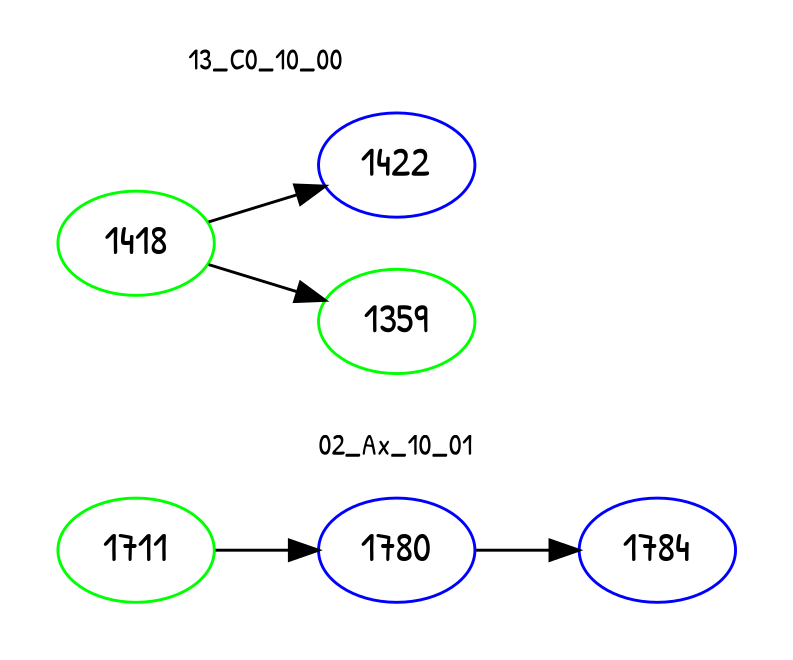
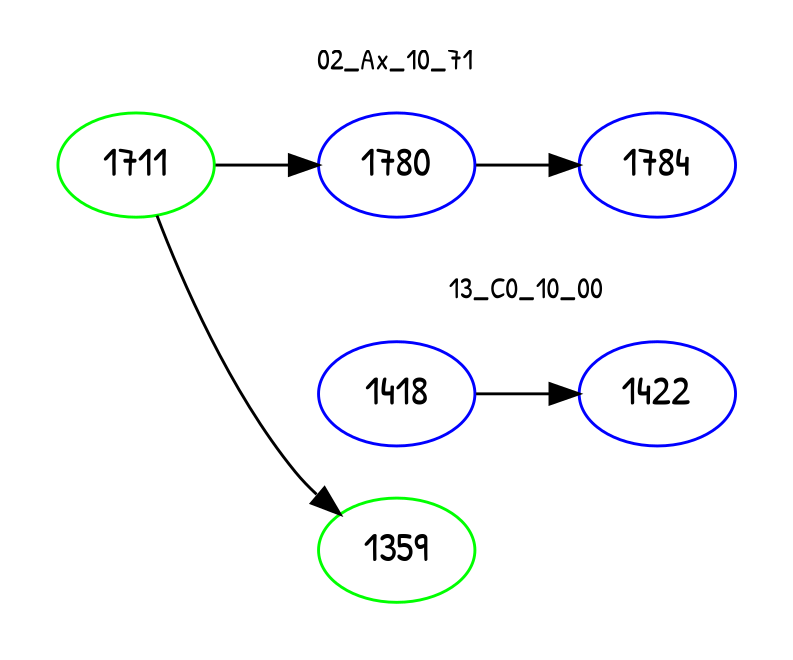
node "1418": color green -> blue
edge "1418" -> "1359": now "1711" -> "1359"
cluster "02_Ax_10_01": label "02_Ax_10_01" -> "02_Ax_10_71"
